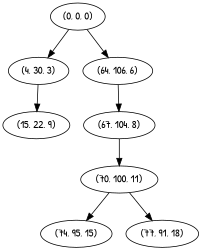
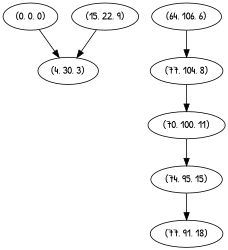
edge "(0, 0, 0)" -> "(64, 106, 6)": removed
edge "(4, 30, 3)" -> "(15, 22, 9)": reversed
node "(67, 104, 8)": label "(67, 104, 8)" -> "(77, 104, 8)"
edge "(70, 100, 11)" -> "(77, 91, 18)": now "(74, 95, 15)" -> "(77, 91, 18)"
